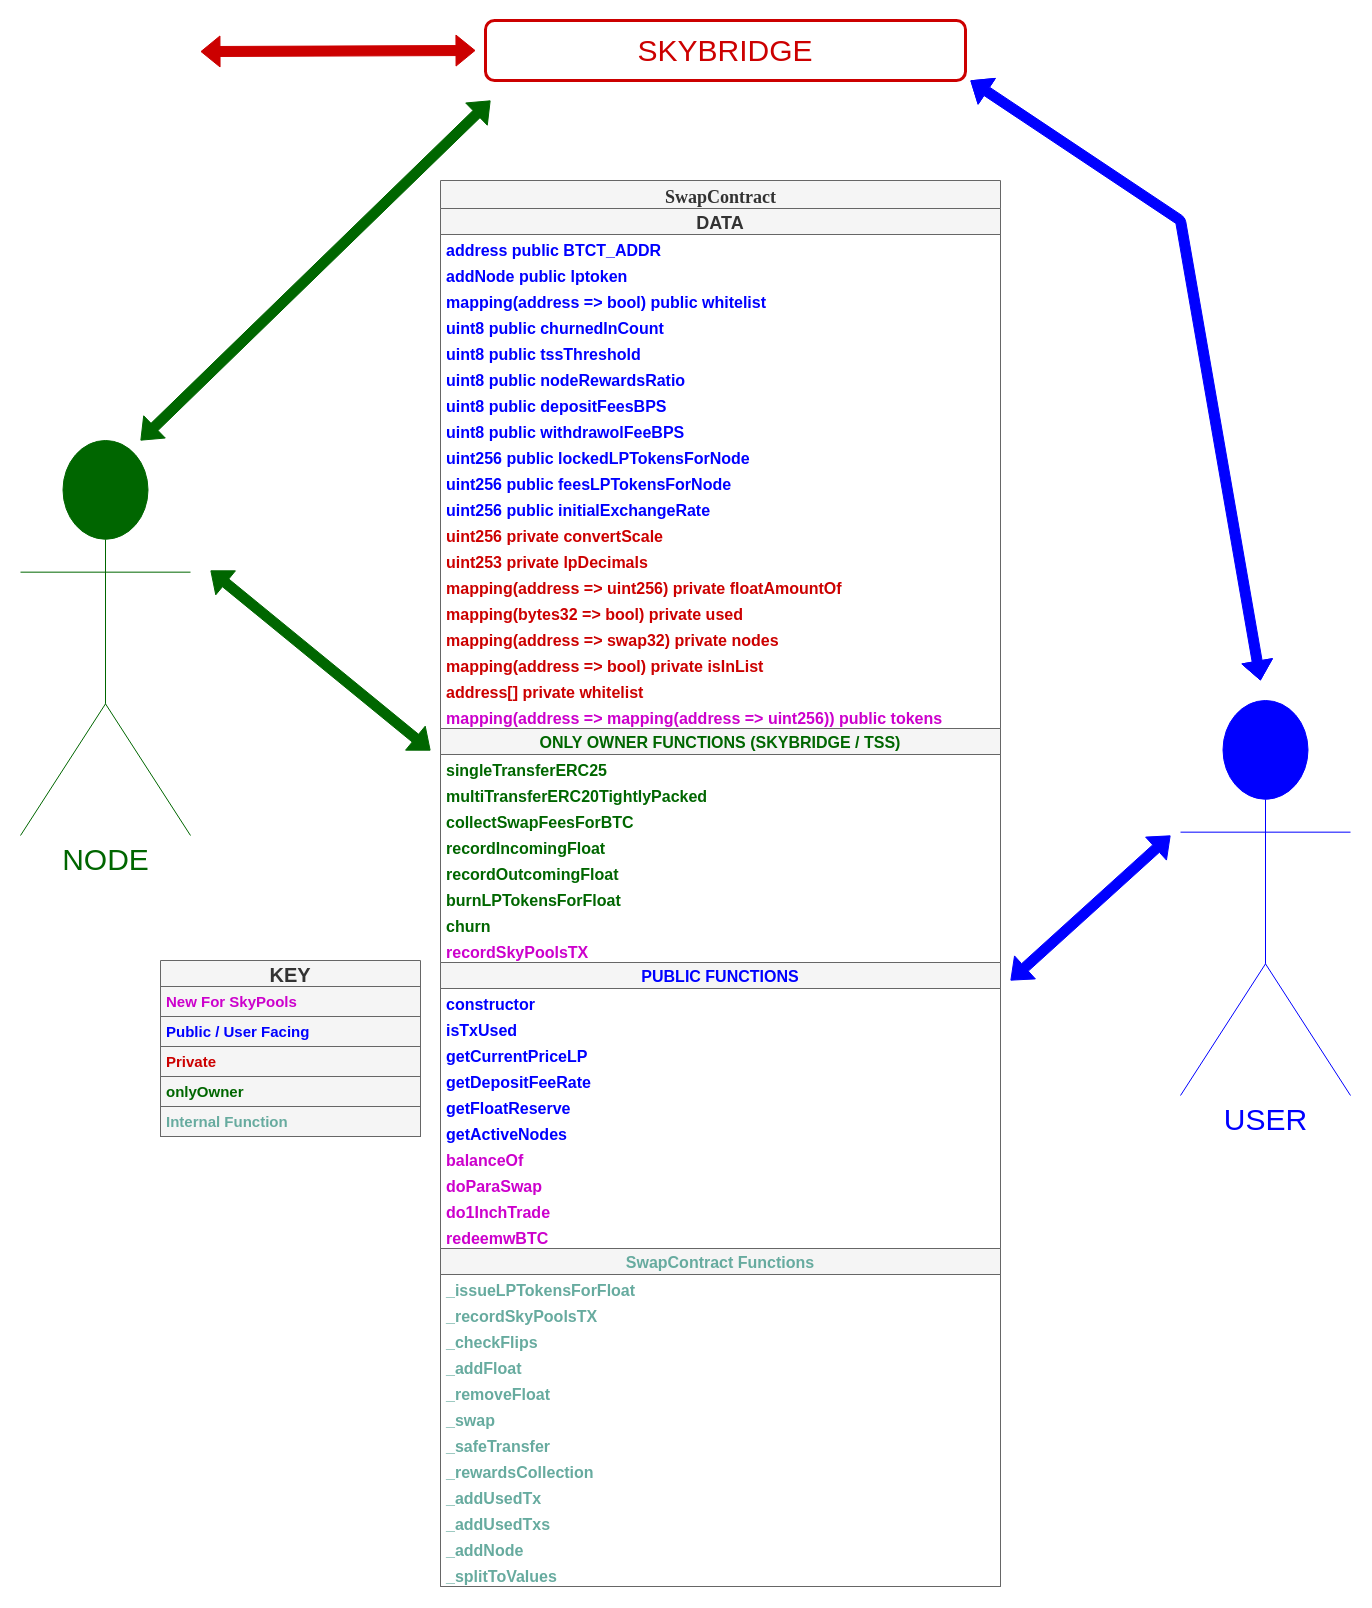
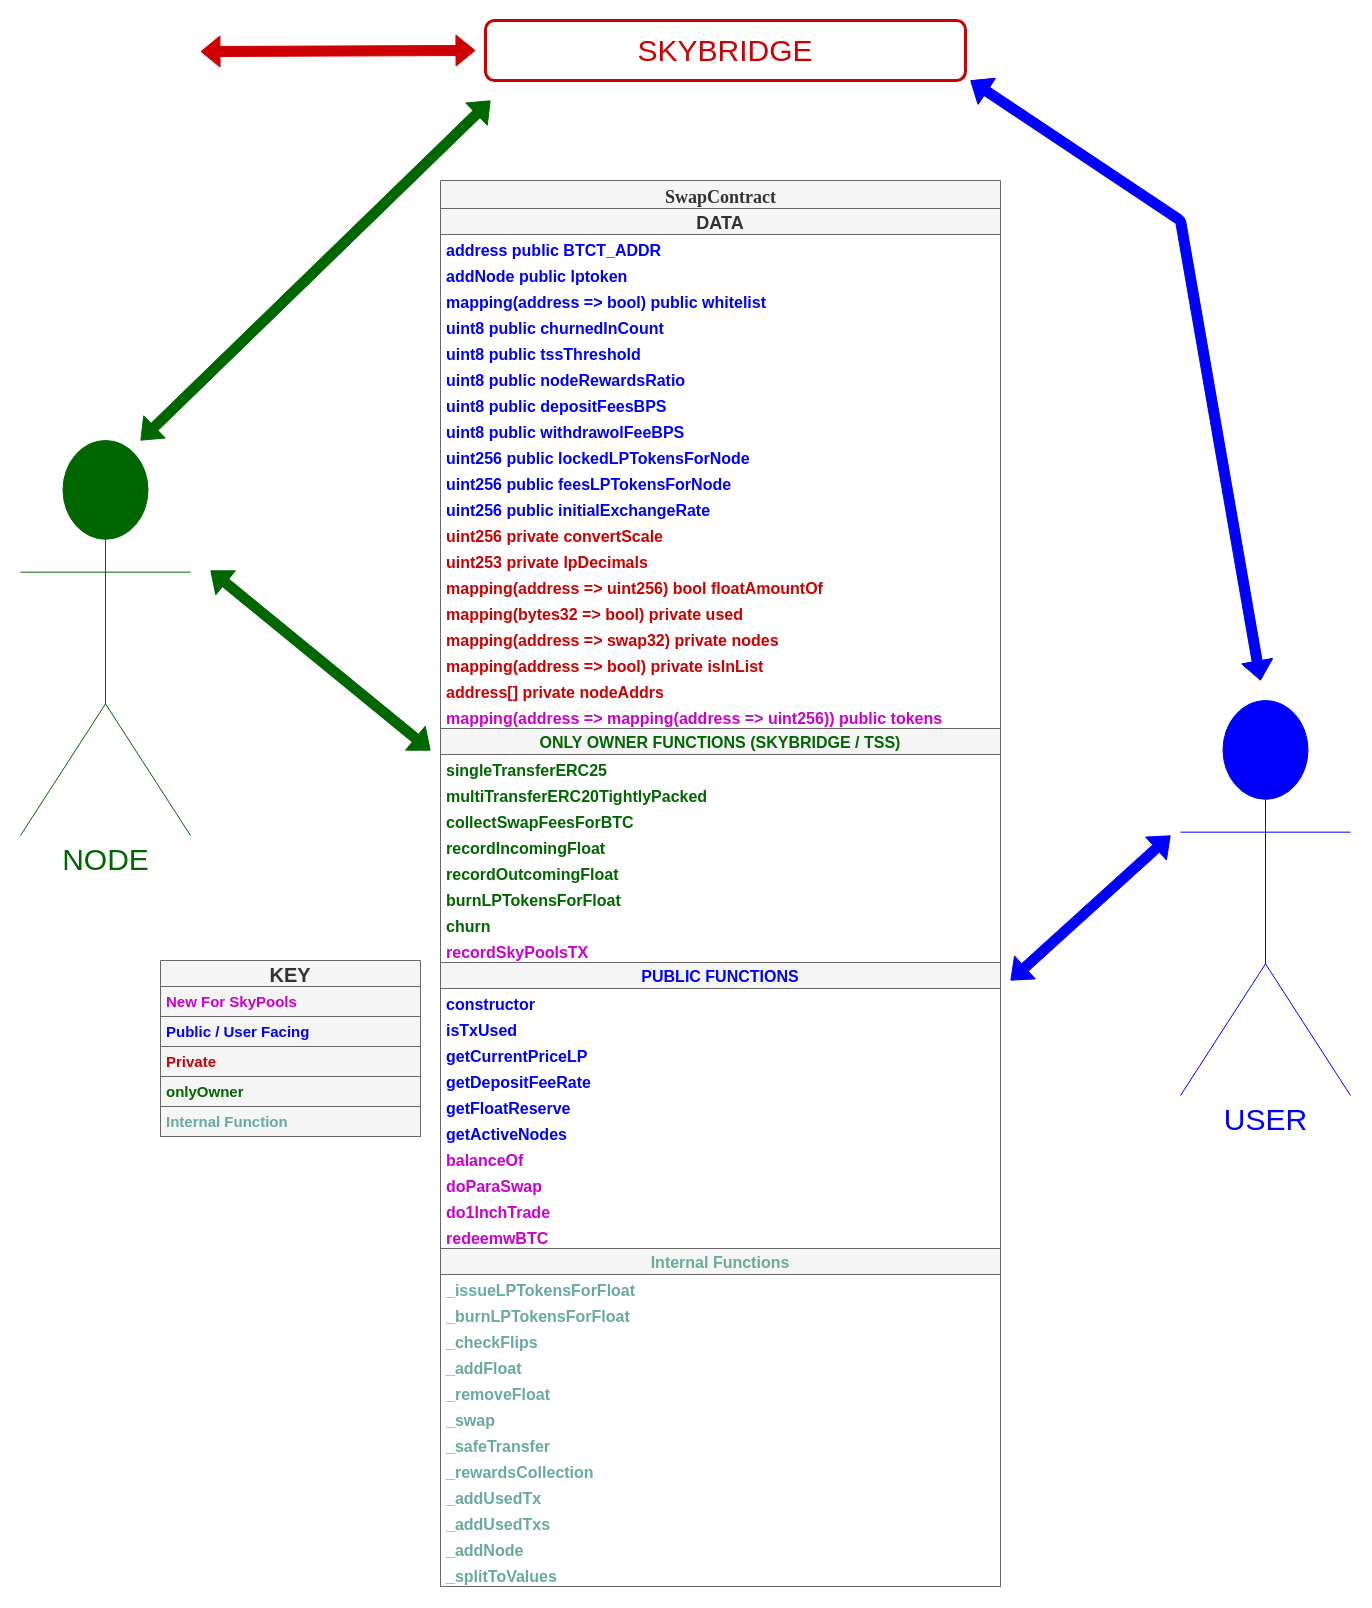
node "mapping(address => uint256) private floatAmountOf": label "mapping(address => uint256) private floatAmountOf" -> "mapping(address => uint256) bool floatAmountOf"
node "address[] private whitelist": label "address[] private whitelist" -> "address[] private nodeAddrs"
node "SwapContract Functions": label "SwapContract Functions" -> "Internal Functions"
node "_recordSkyPoolsTX": label "_recordSkyPoolsTX" -> "_burnLPTokensForFloat"
